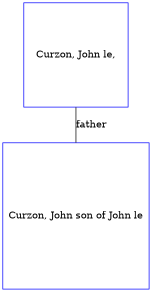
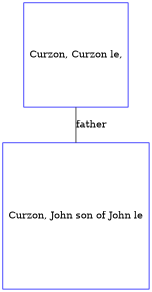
node "Curzon, John le,": label "Curzon, John le," -> "Curzon, Curzon le,"
